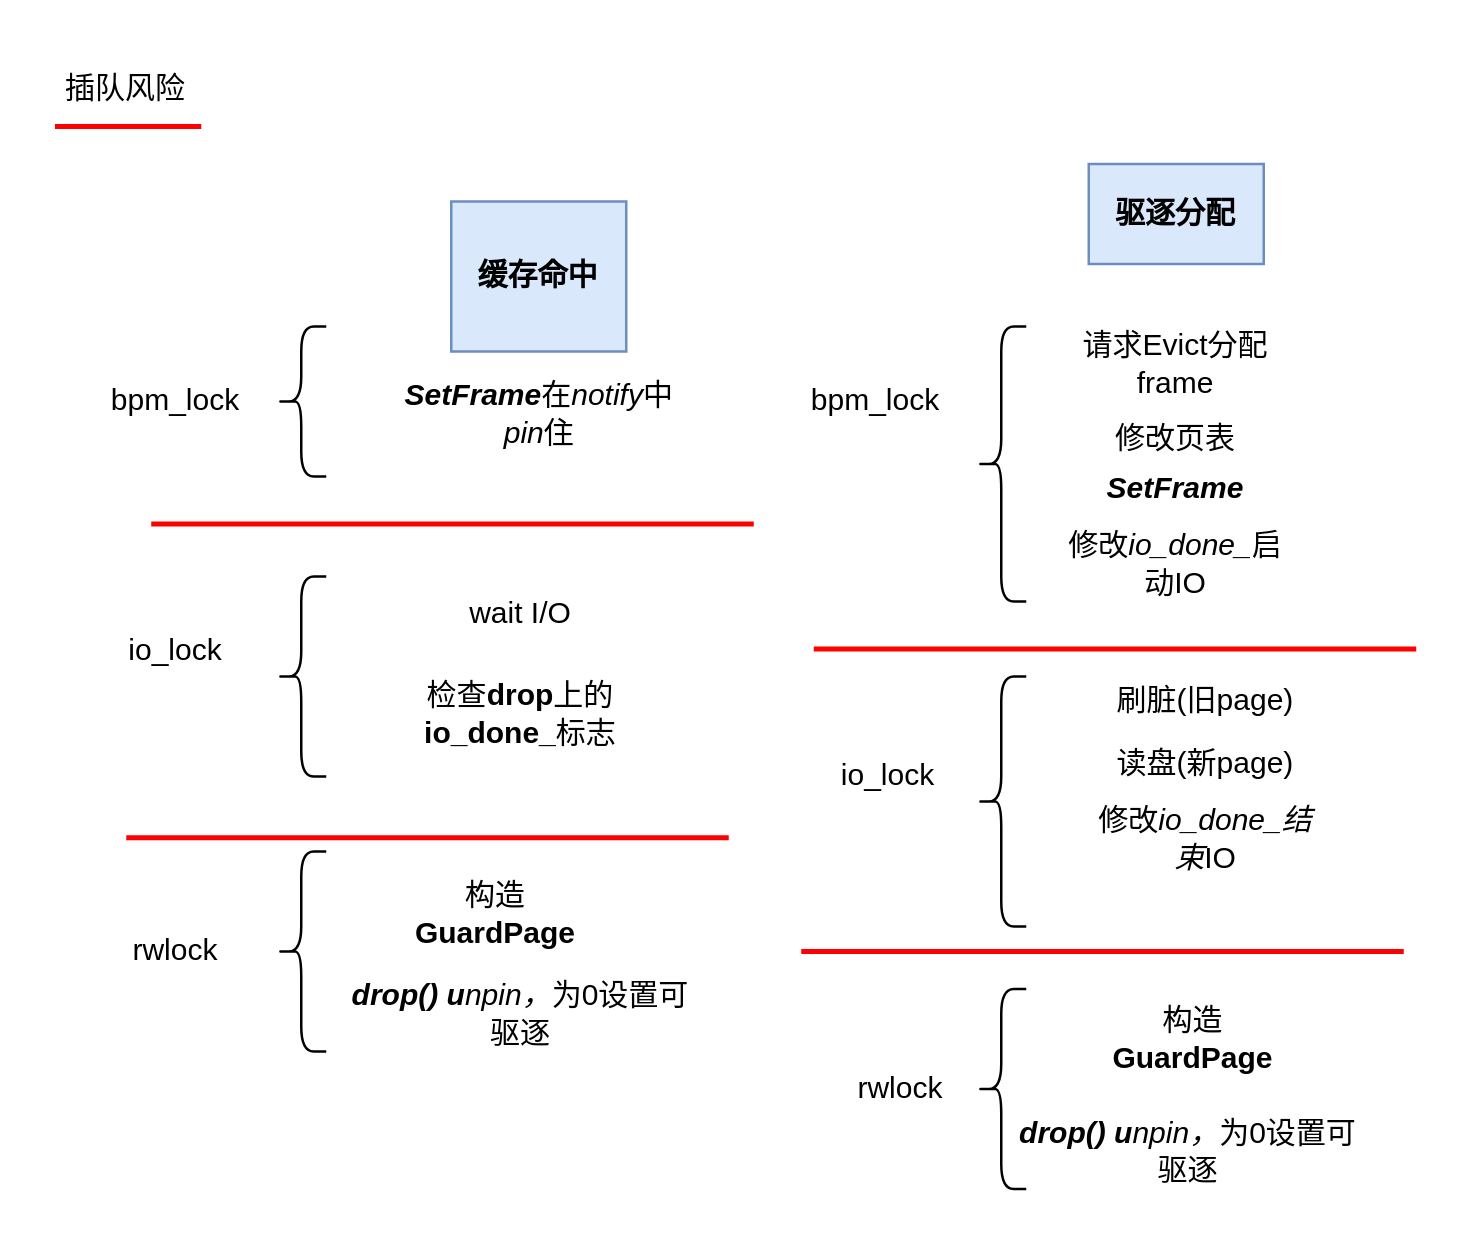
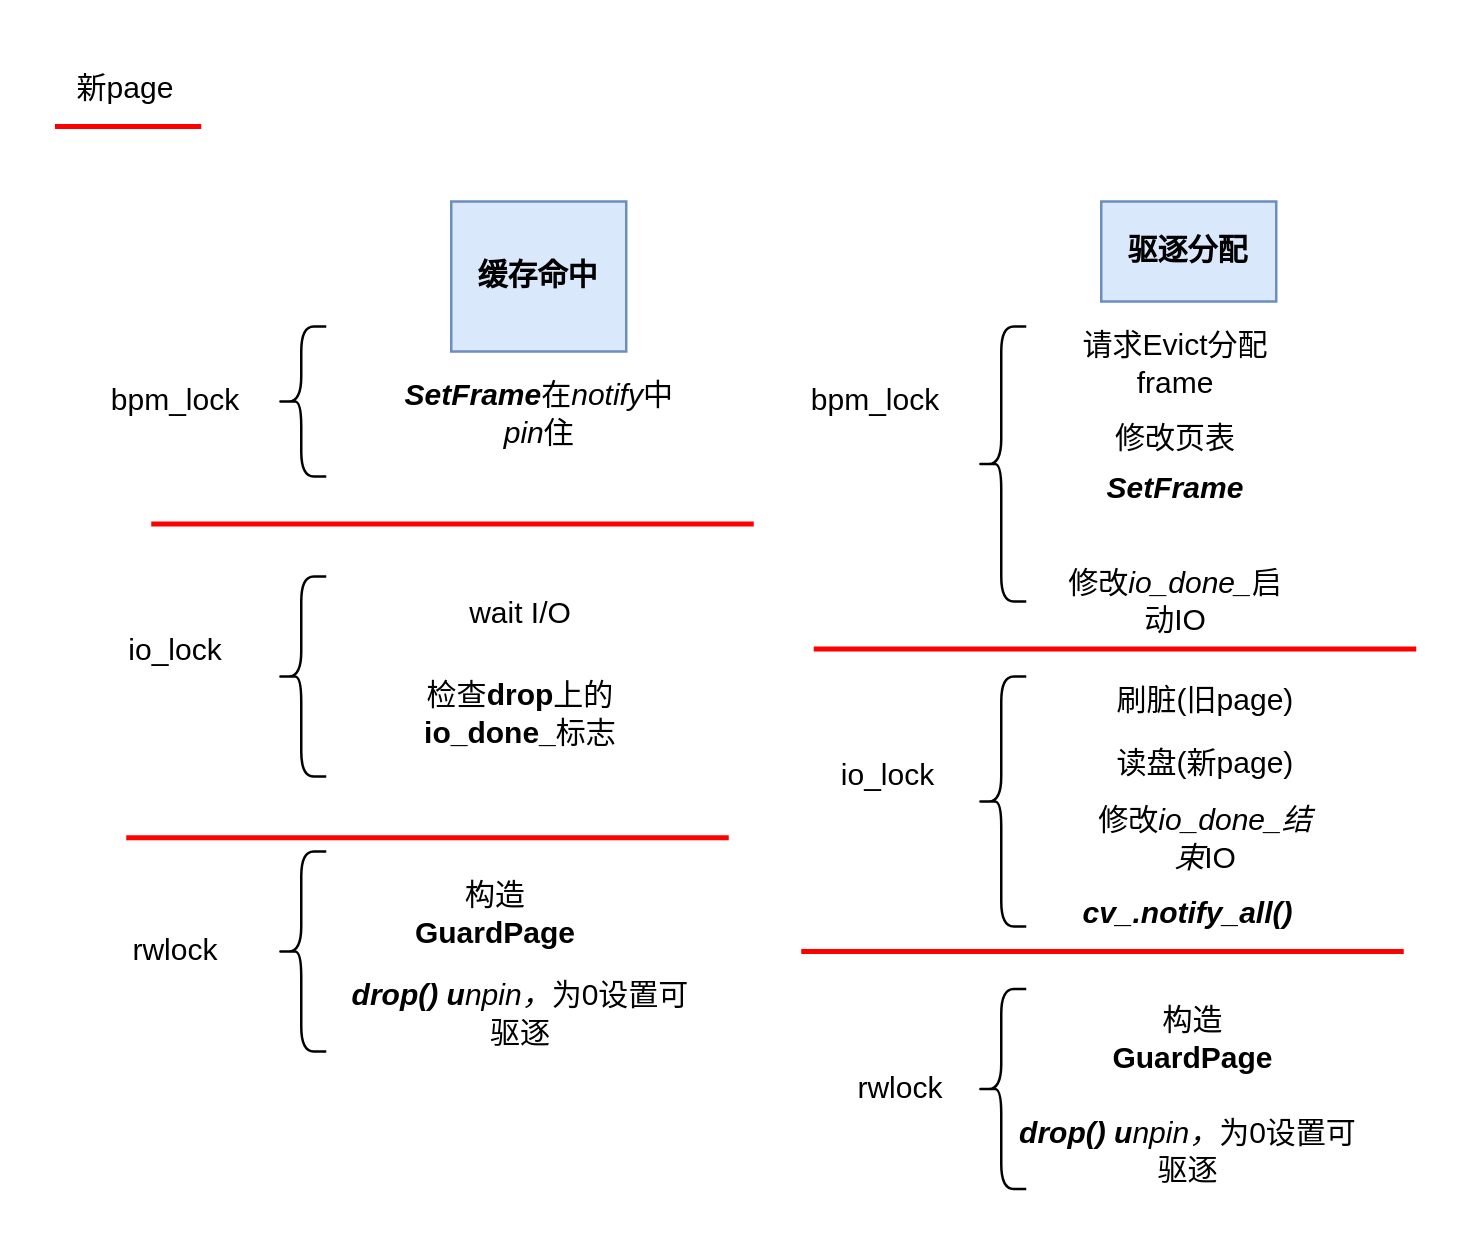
node "插队风险": label "插队风险" -> "新page"
node "驱逐分配": moved (1176, 214) -> (1189, 251)
node "修改io_done_启动IO": moved (1176, 564) -> (1176, 601)
node "cv_.notify_all()": added
